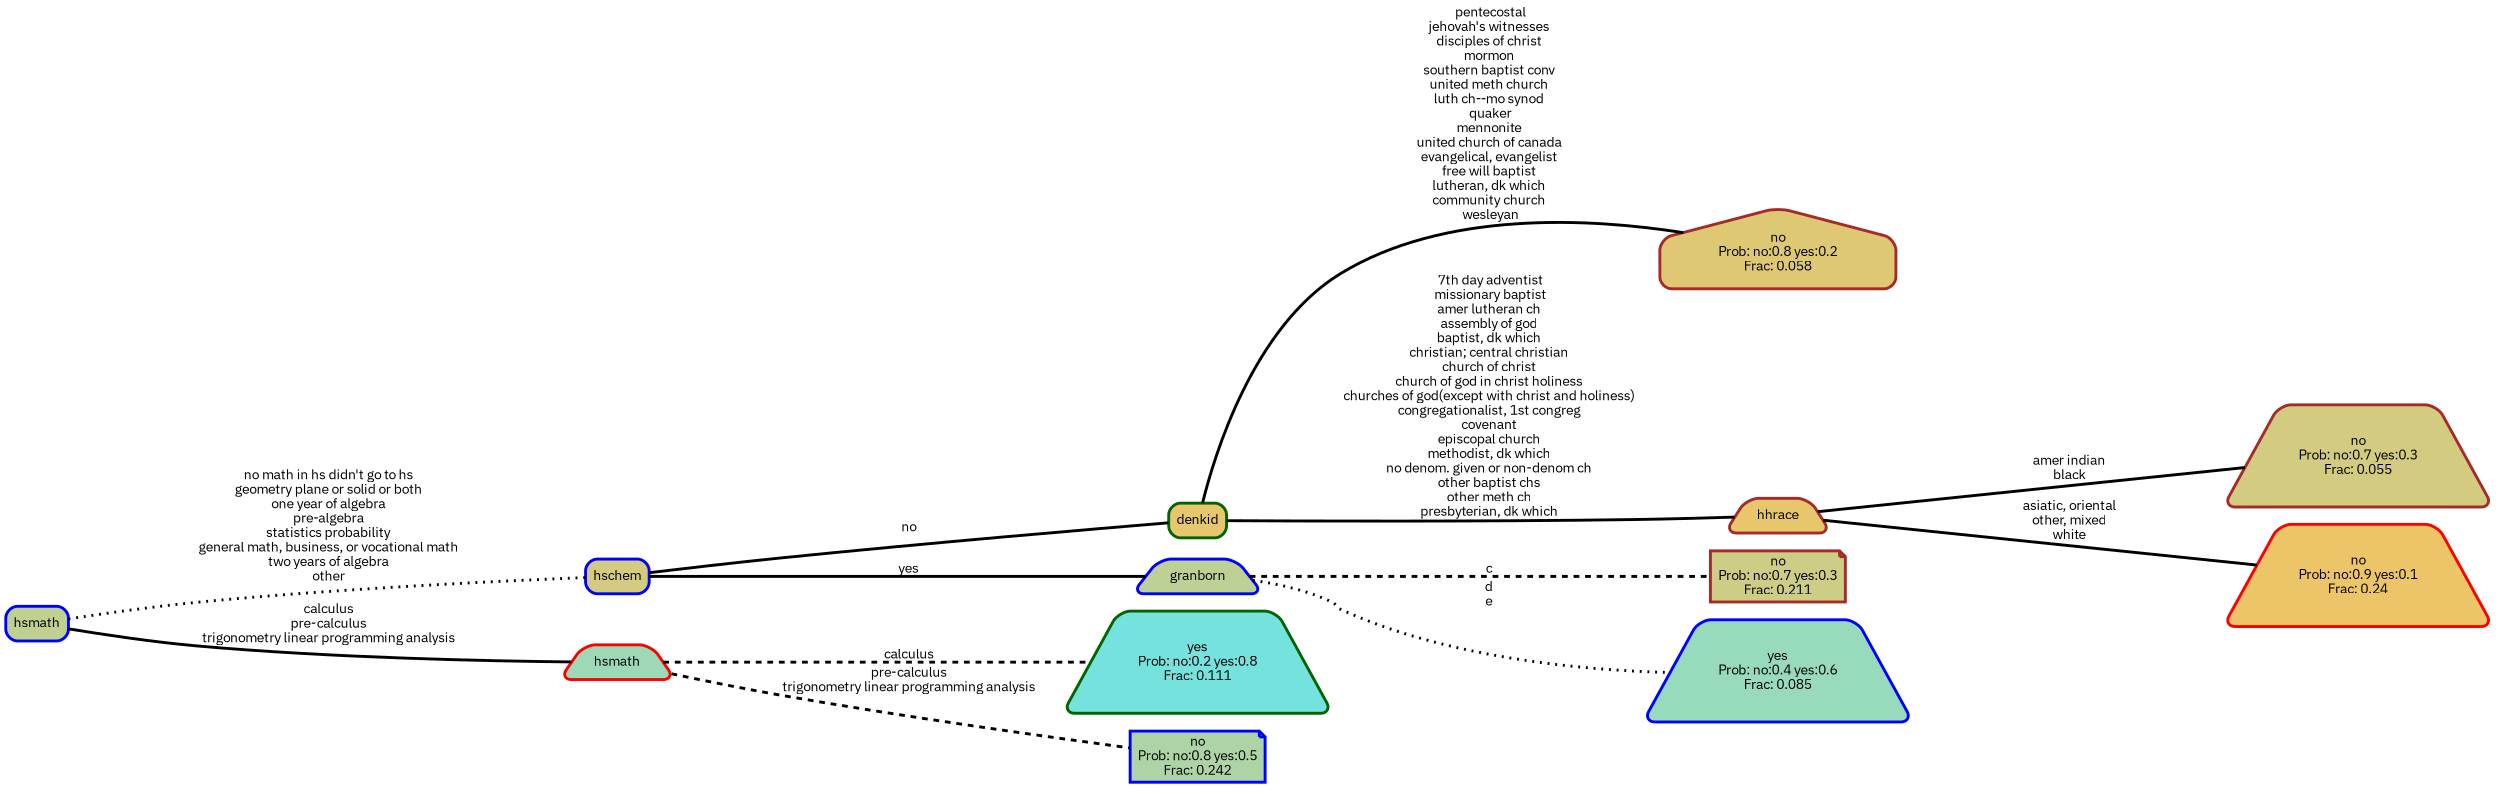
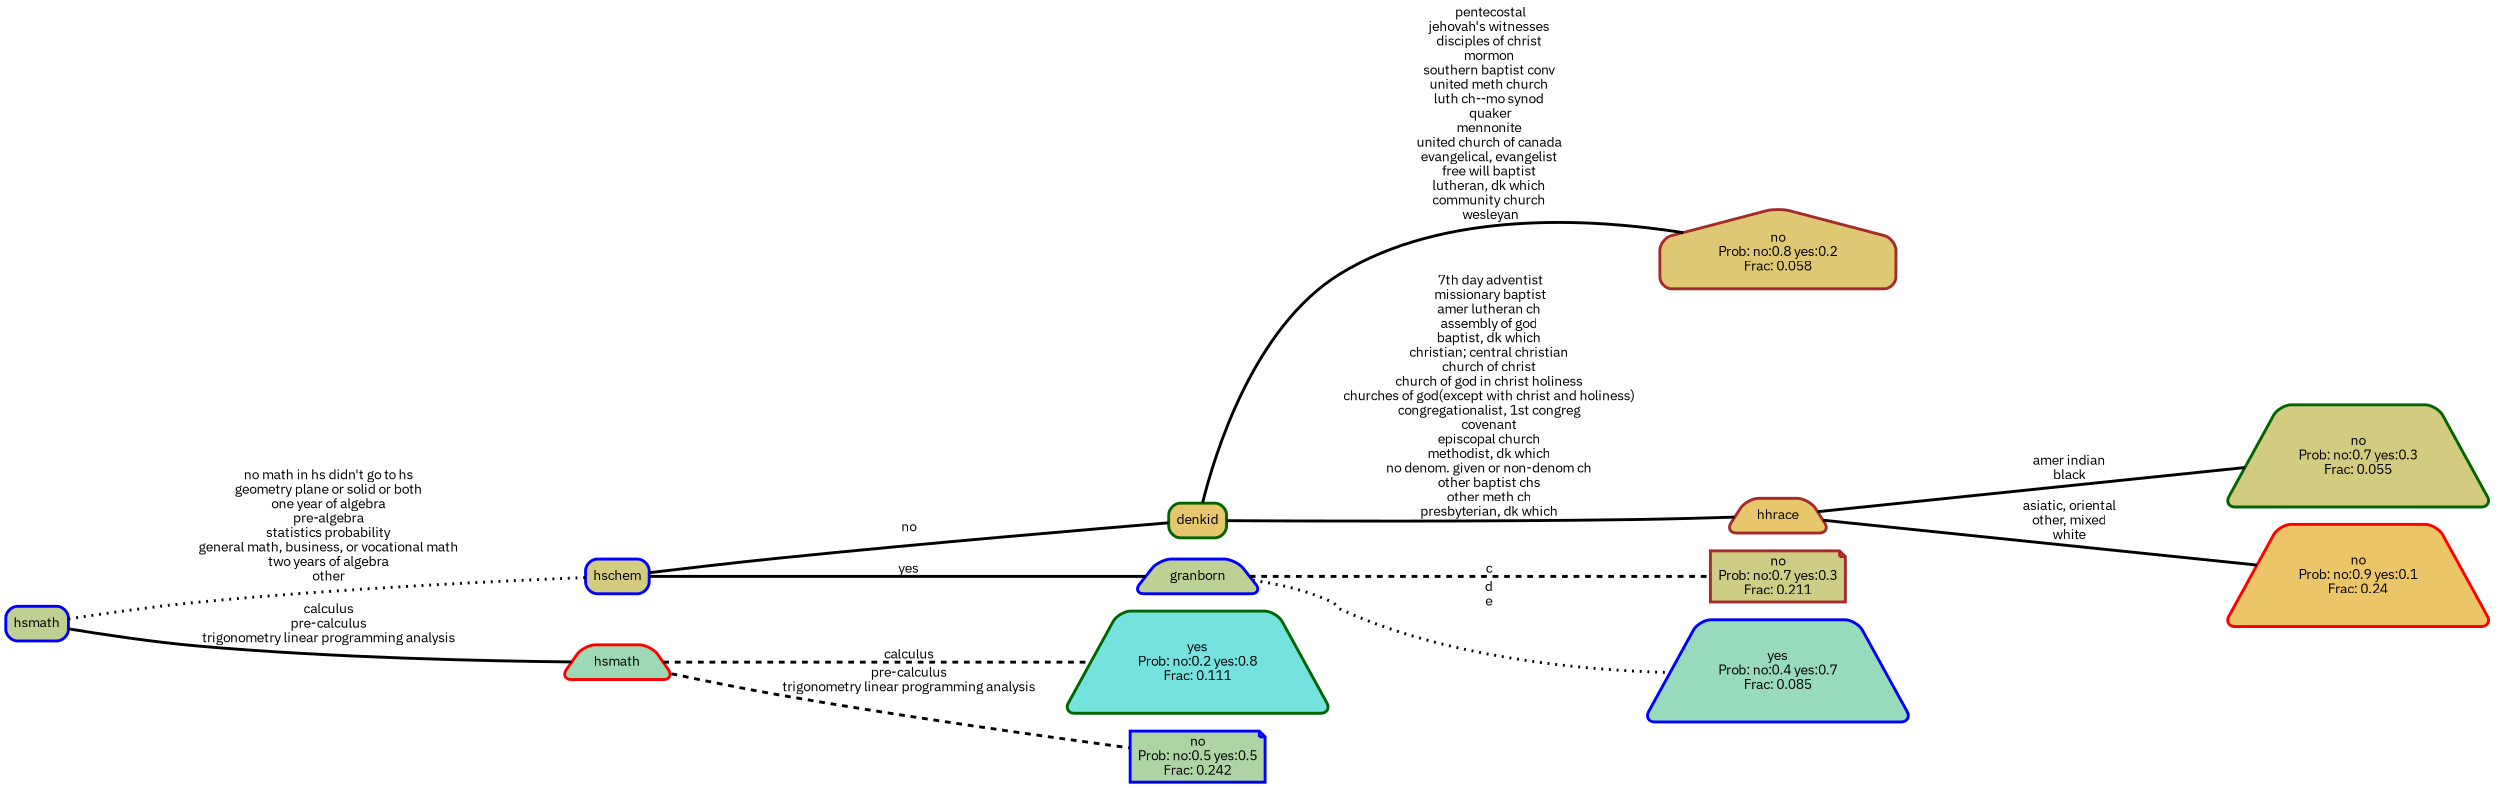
node "no Prob: no:0.7 yes:0.3 Frac: 0.055": color brown -> darkgreen
node "yes Prob: no:0.4 yes:0.6 Frac: 0.085": label "yes Prob: no:0.4 yes:0.6 Frac: 0.085" -> "yes Prob: no:0.4 yes:0.7 Frac: 0.085"
node "no Prob: no:0.8 yes:0.5 Frac: 0.242": label "no Prob: no:0.8 yes:0.5 Frac: 0.242" -> "no Prob: no:0.5 yes:0.5 Frac: 0.242"
